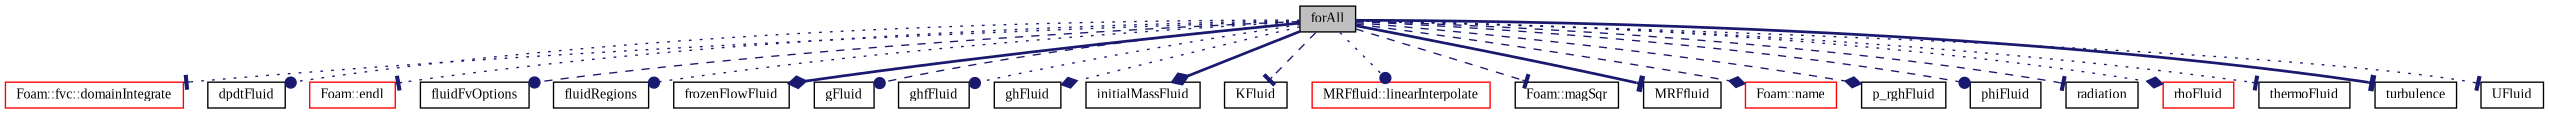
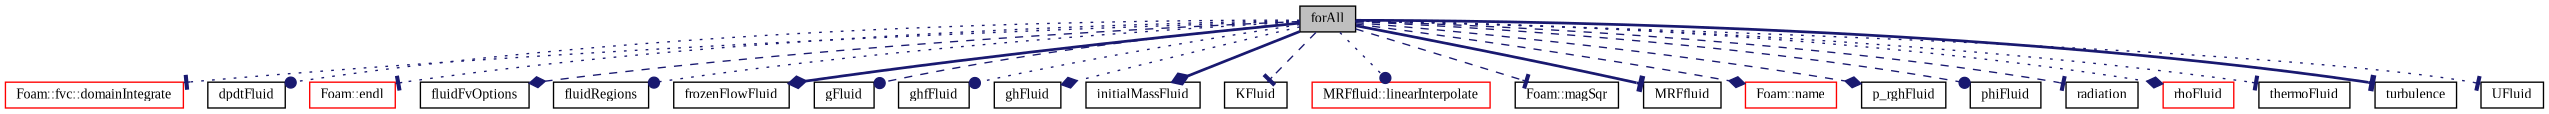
edge "forAll" -> "fluidFvOptions": arrowhead dot -> diamond
